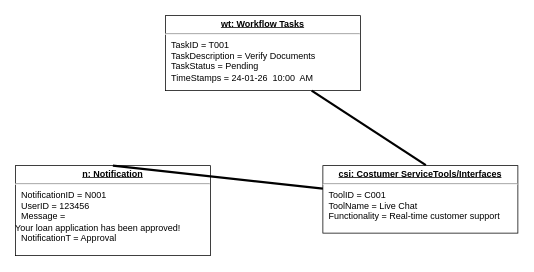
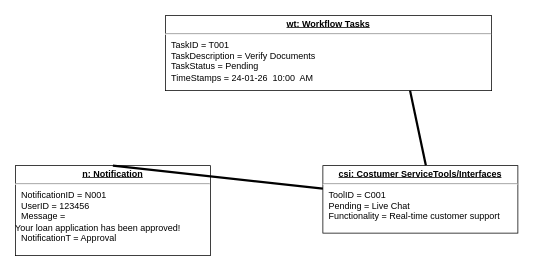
node "wt: Workflow Tasks TaskID = T001 TaskDescription = Verify Documents TaskStatus = Pending TimeStamps = 24-01-26 10:00 AM": size 195x75 -> 326x75
node "csi: Costumer ServiceTools/Interfaces ToolID = C001 ToolName = Live Chat Functionality = Real-time customer support": label "csi: Costumer ServiceTools/Interfaces ToolID = C001 ToolName = Live Chat Functionality = Real-time customer support" -> "csi: Costumer ServiceTools/Interfaces ToolID = C001 Pending = Live Chat Functionality = Real-time customer support"
